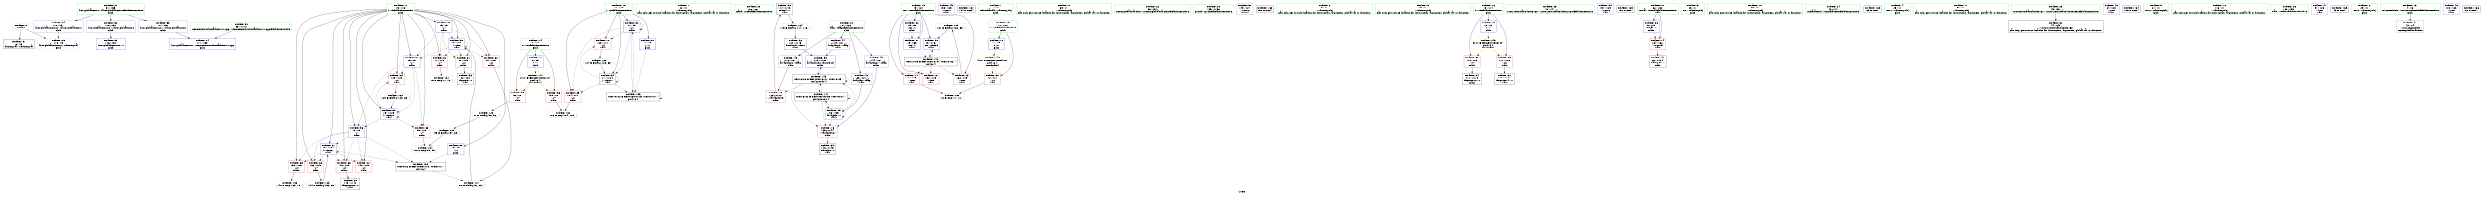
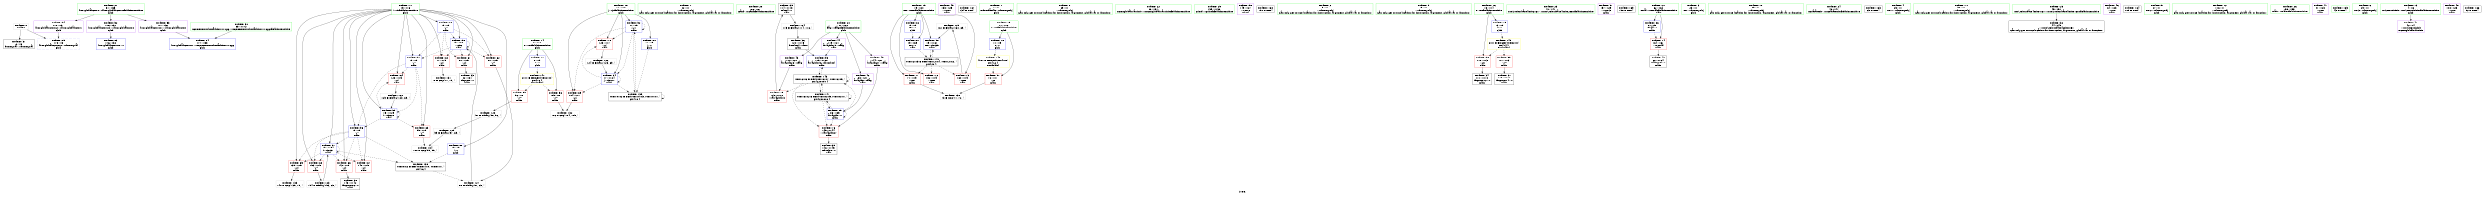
node "NodeID: 165": color black -> green
edge "NodeID: 16" -> "NodeID: 59": removed
